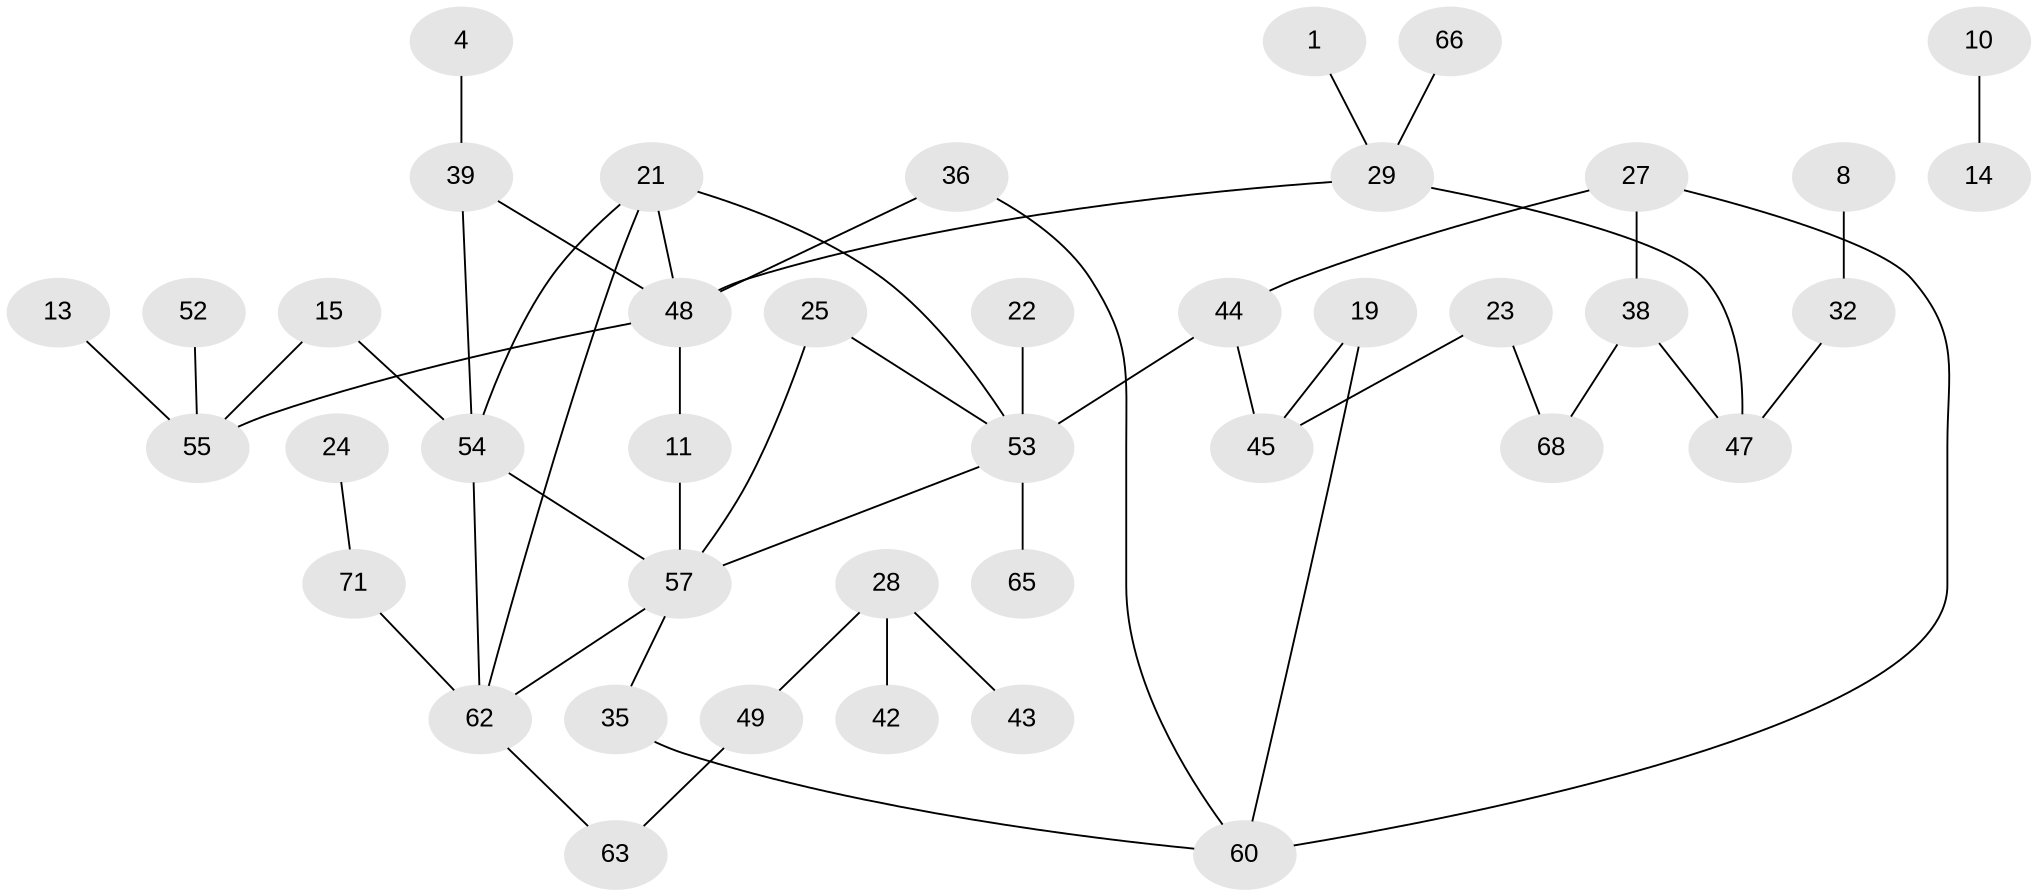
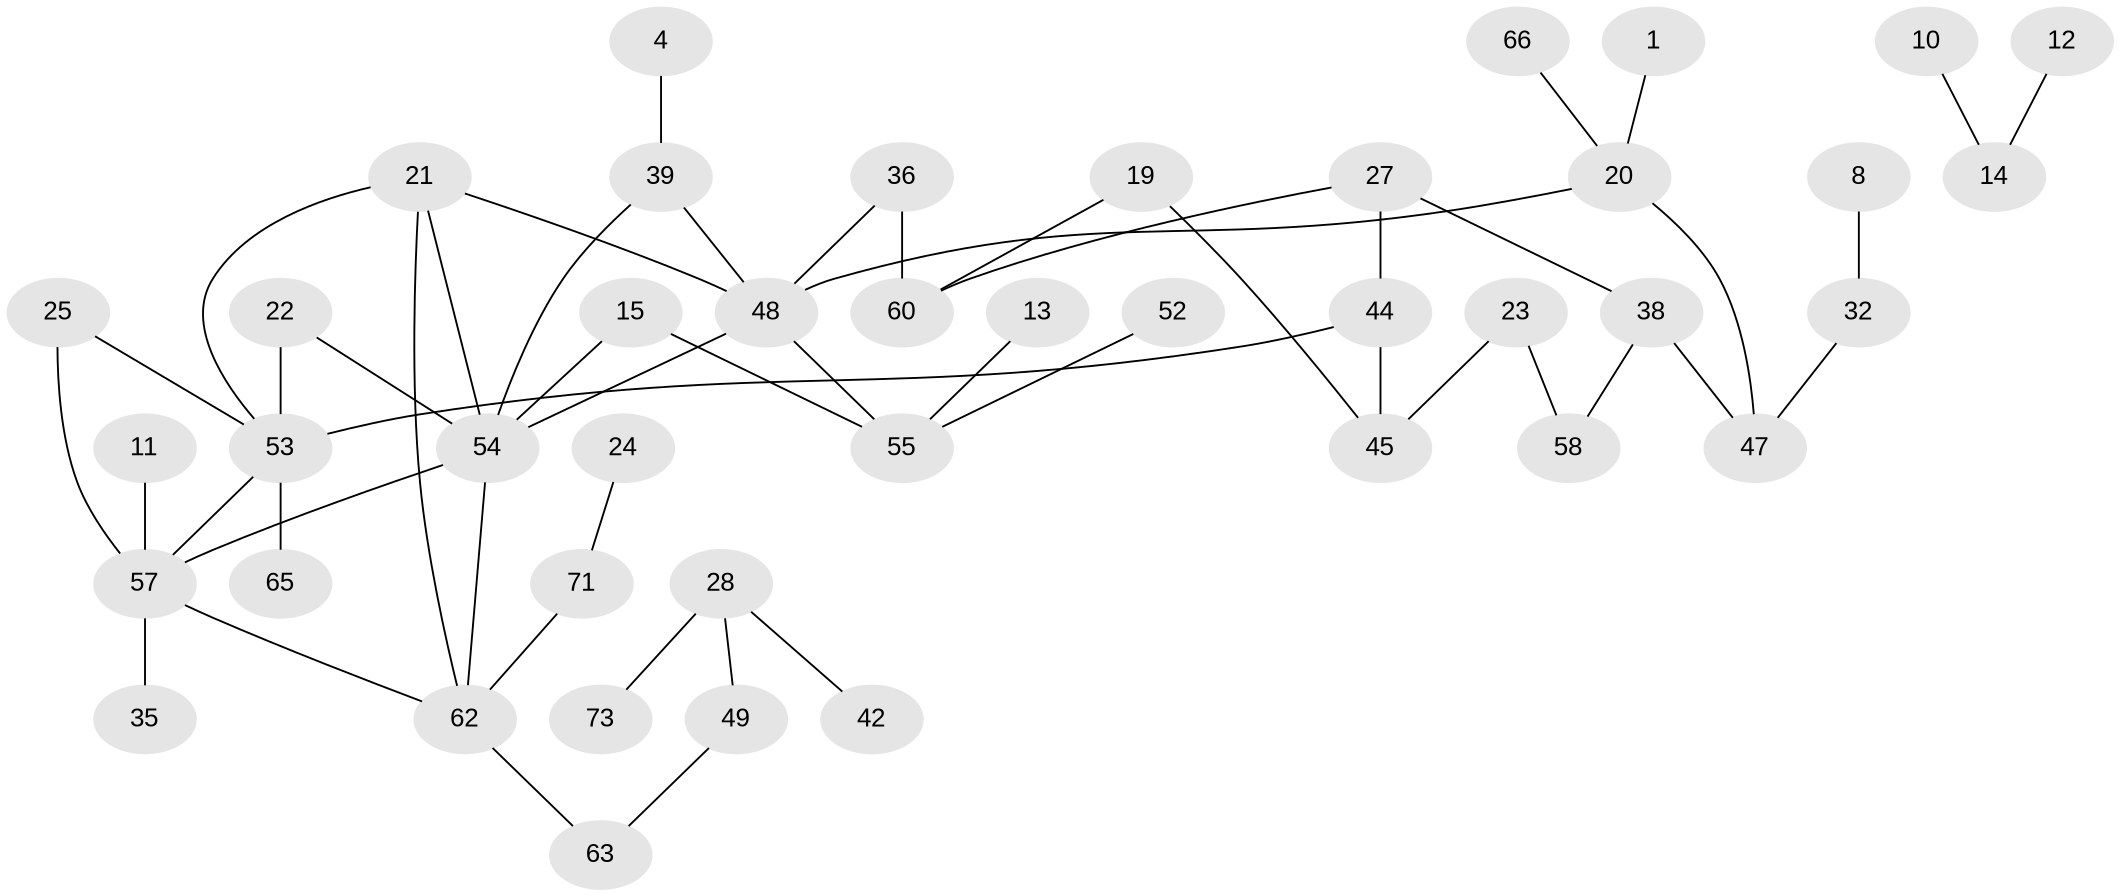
node "12": added
node "29": label "29" -> "20"
edge "22" -- "54": added
edge "48" -- "11": now "48" -- "54"
node "68": label "68" -> "58"
node "43": label "43" -> "73"
edge "35" -- "60": removed
